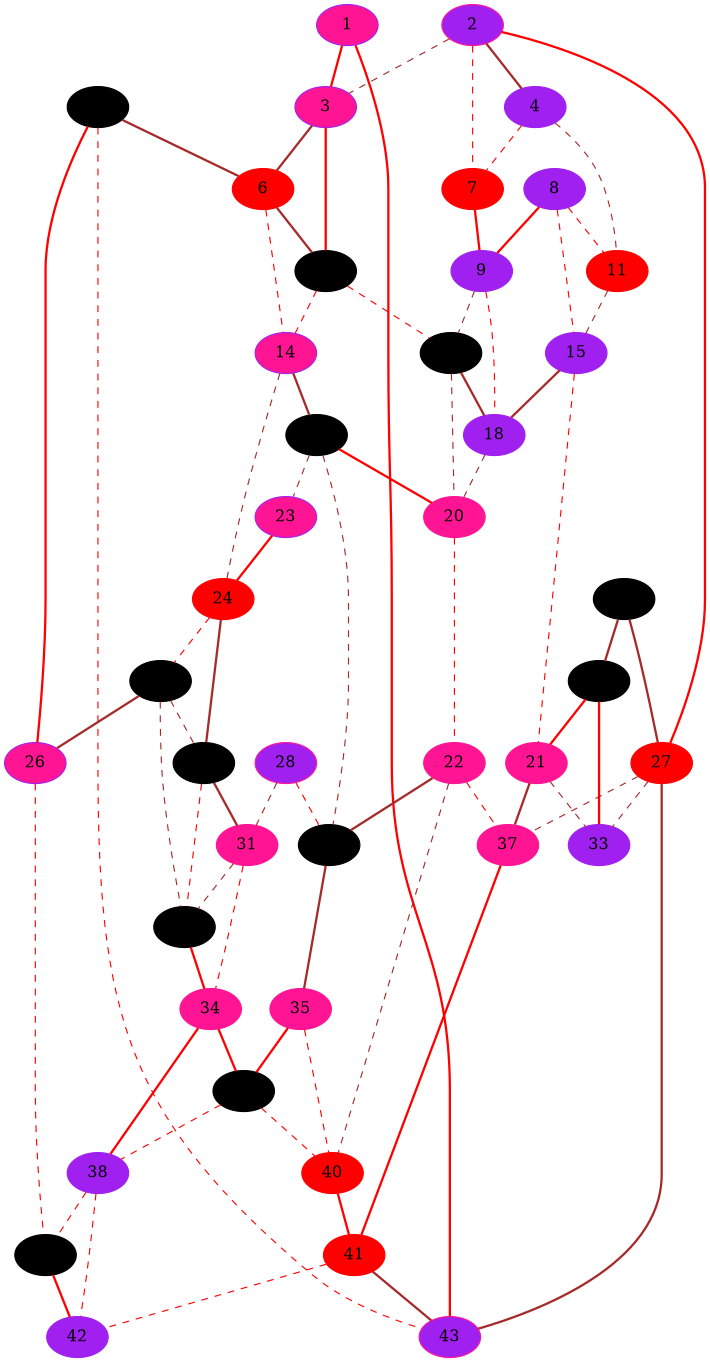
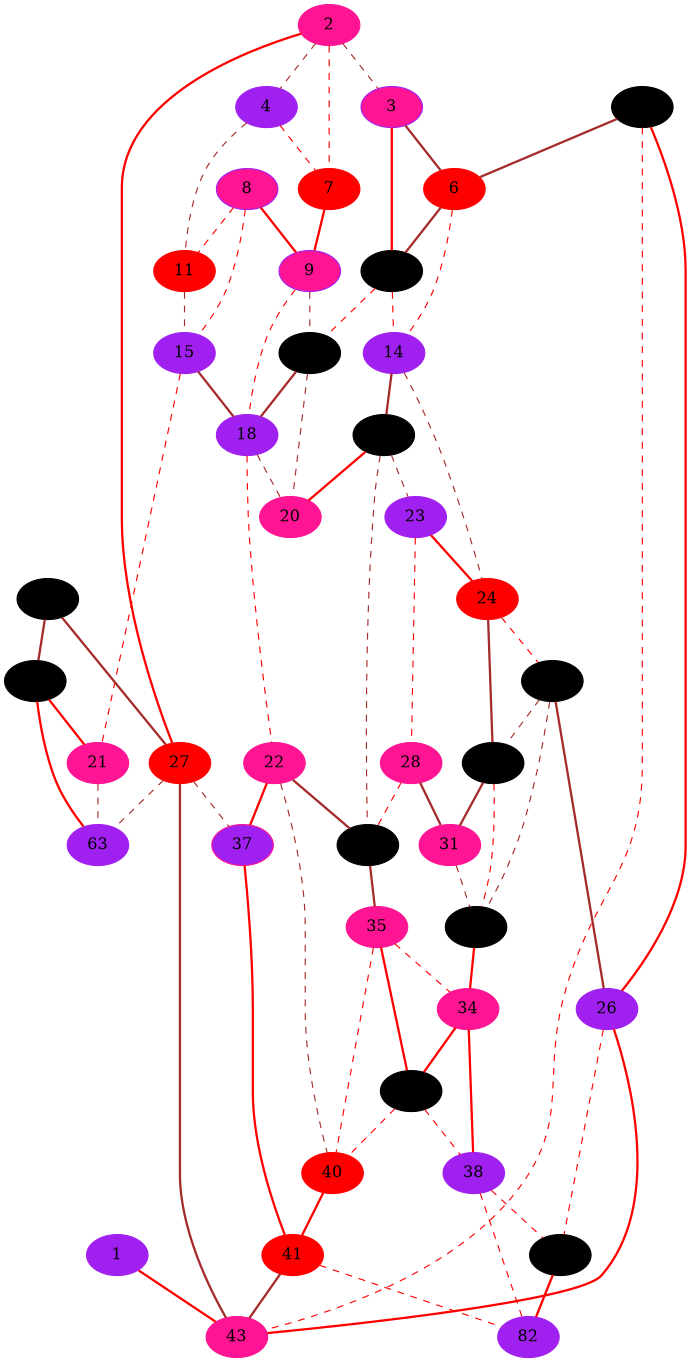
node "1": fillcolor deeppink -> purple
node "2": fillcolor purple -> deeppink
edge "1" -- "3": removed
edge "2" -- "4": style bold -> dashed
node "8": fillcolor purple -> deeppink
node "9": fillcolor purple -> deeppink
node "14": fillcolor deeppink -> purple
node "23": fillcolor deeppink -> purple
edge "23" -- "28": added
edge "20" -- "22": now "18" -- "22"
node "26": fillcolor deeppink -> purple
node "28": fillcolor purple -> deeppink
edge "28" -- "31": style dashed -> bold
edge "22" -- "37": style dashed -> bold
edge "21" -- "37": removed
node "37": fillcolor deeppink -> purple
node "33": label "33" -> "63"
edge "31" -- "34": now "35" -- "34"
edge "26" -- "43": added
node "42": label "42" -> "82"
node "43": fillcolor purple -> deeppink
